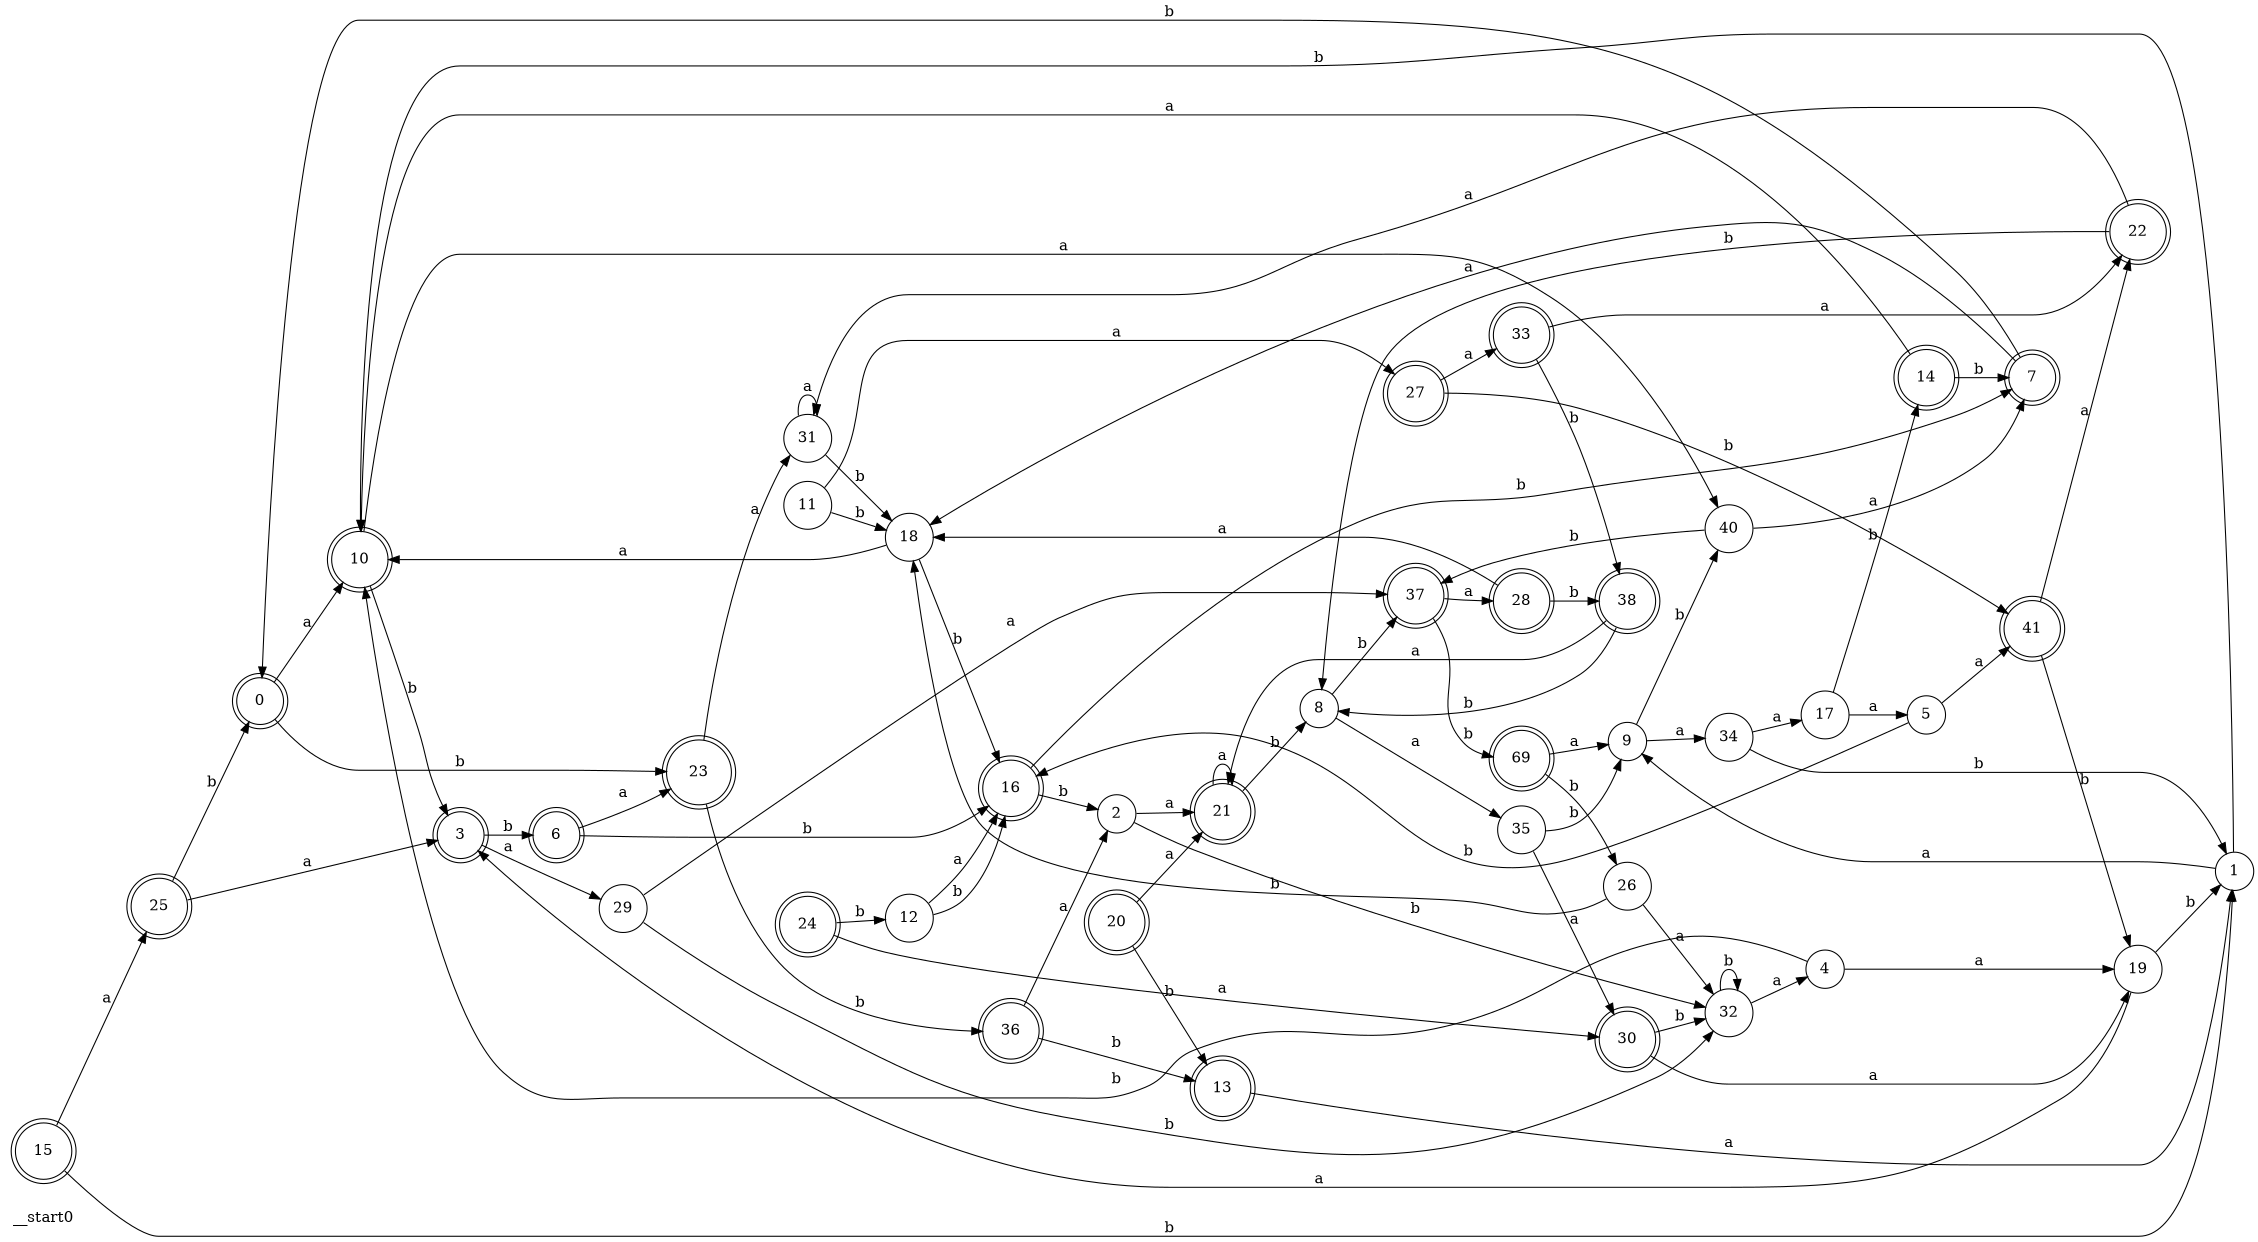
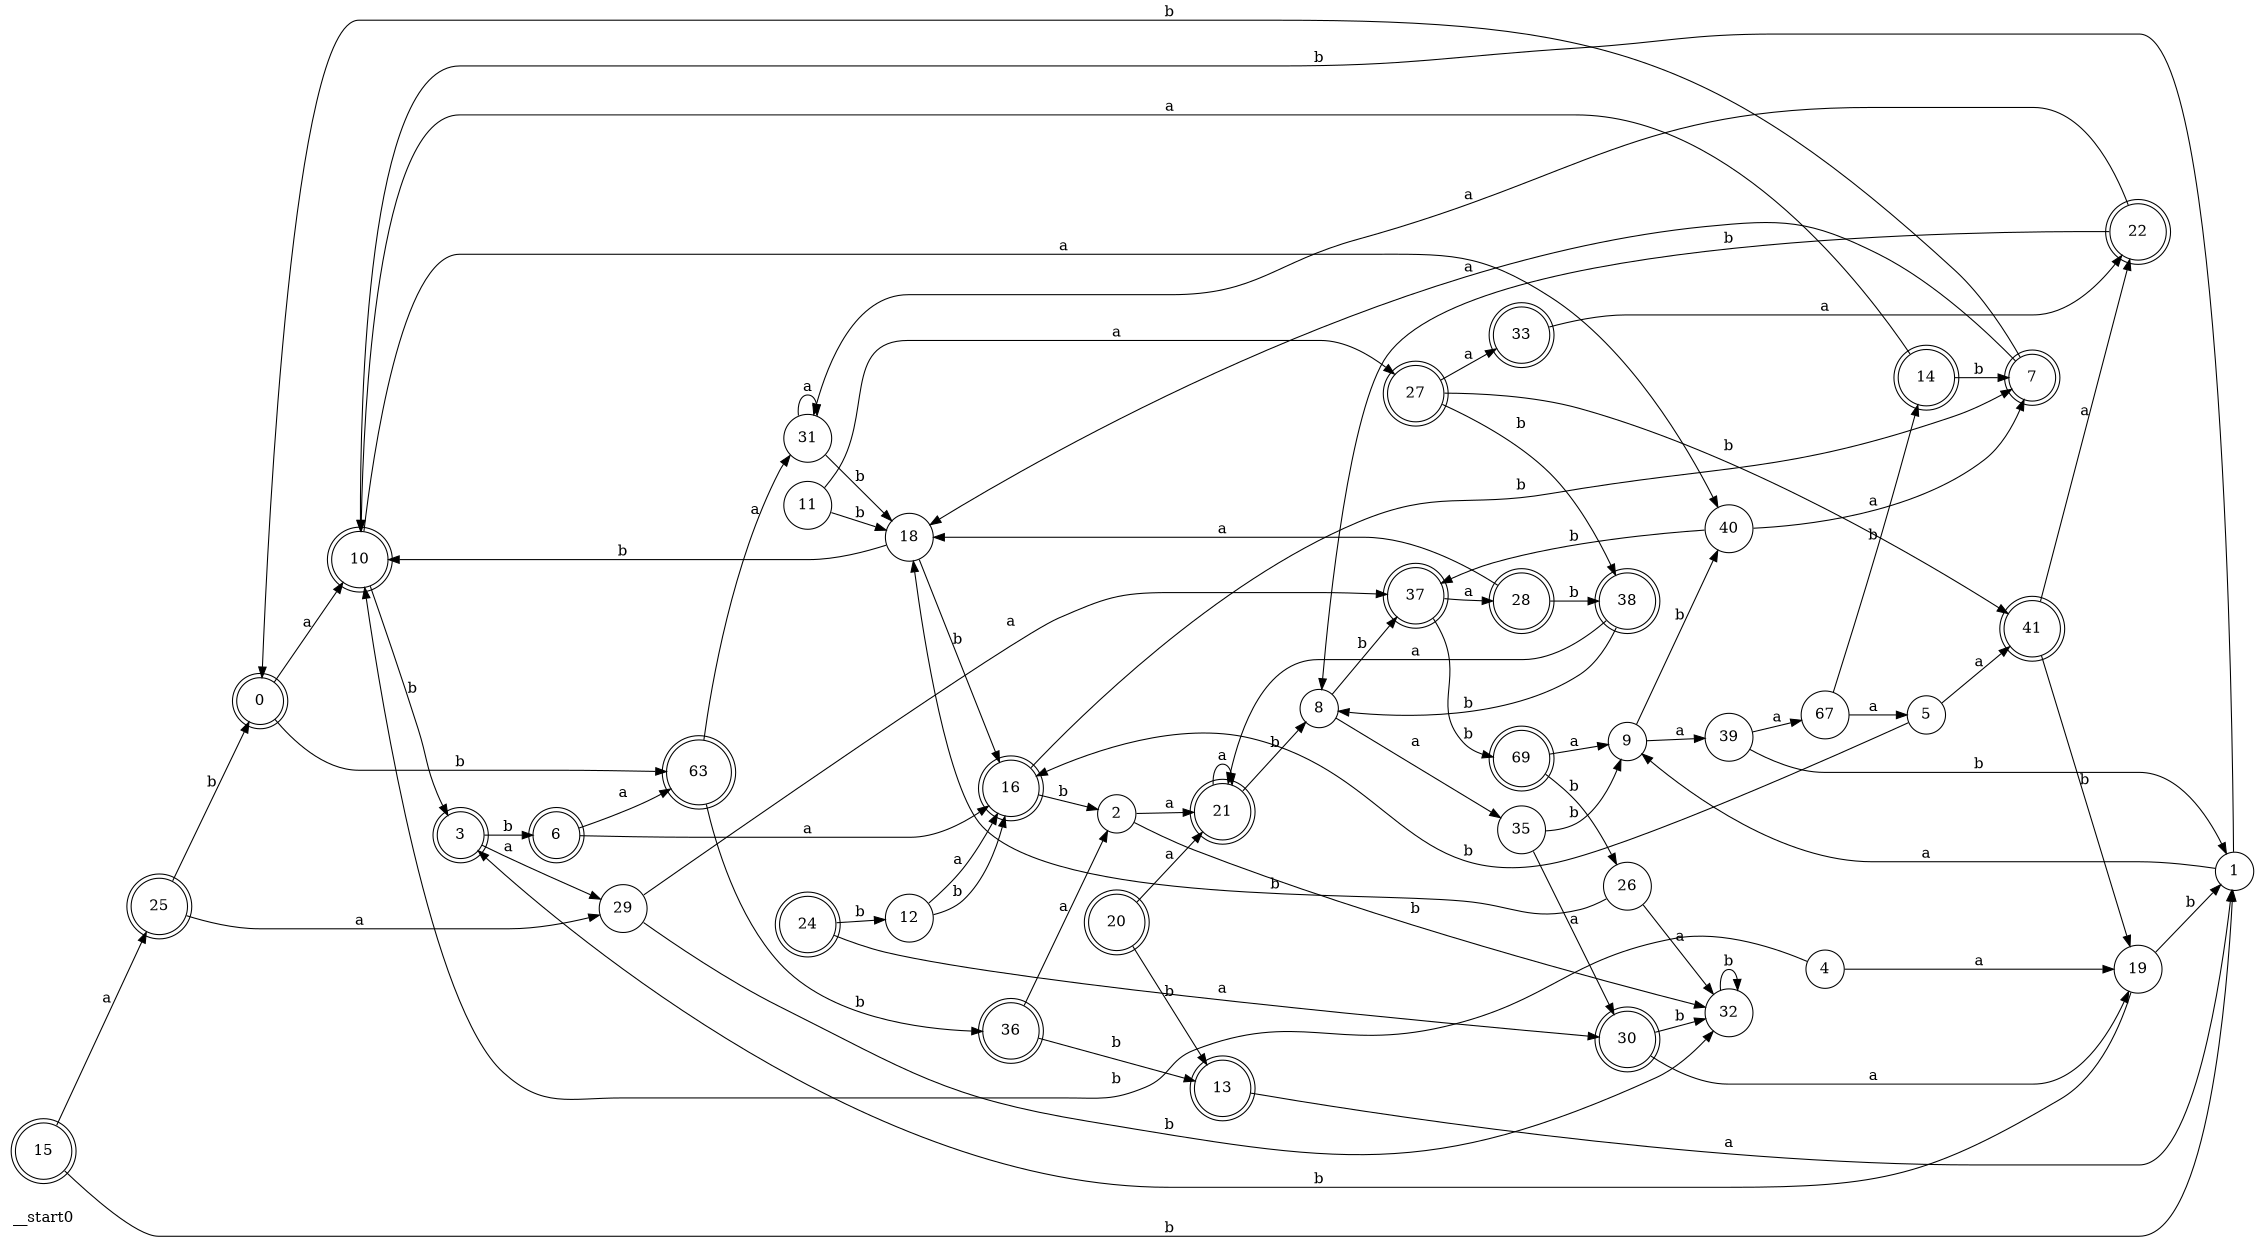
edge "33" -> "38": now "27" -> "38"
edge "18" -> "10": label "a" -> "b"
node "17": label "17" -> "67"
node "34": label "34" -> "39"
node "23": label "23" -> "63"
edge "6" -> "16": label "b" -> "a"
edge "25" -> "3": now "25" -> "29"
edge "32" -> "4": removed, label "a"
edge "19" -> "3": label "a" -> "b"
